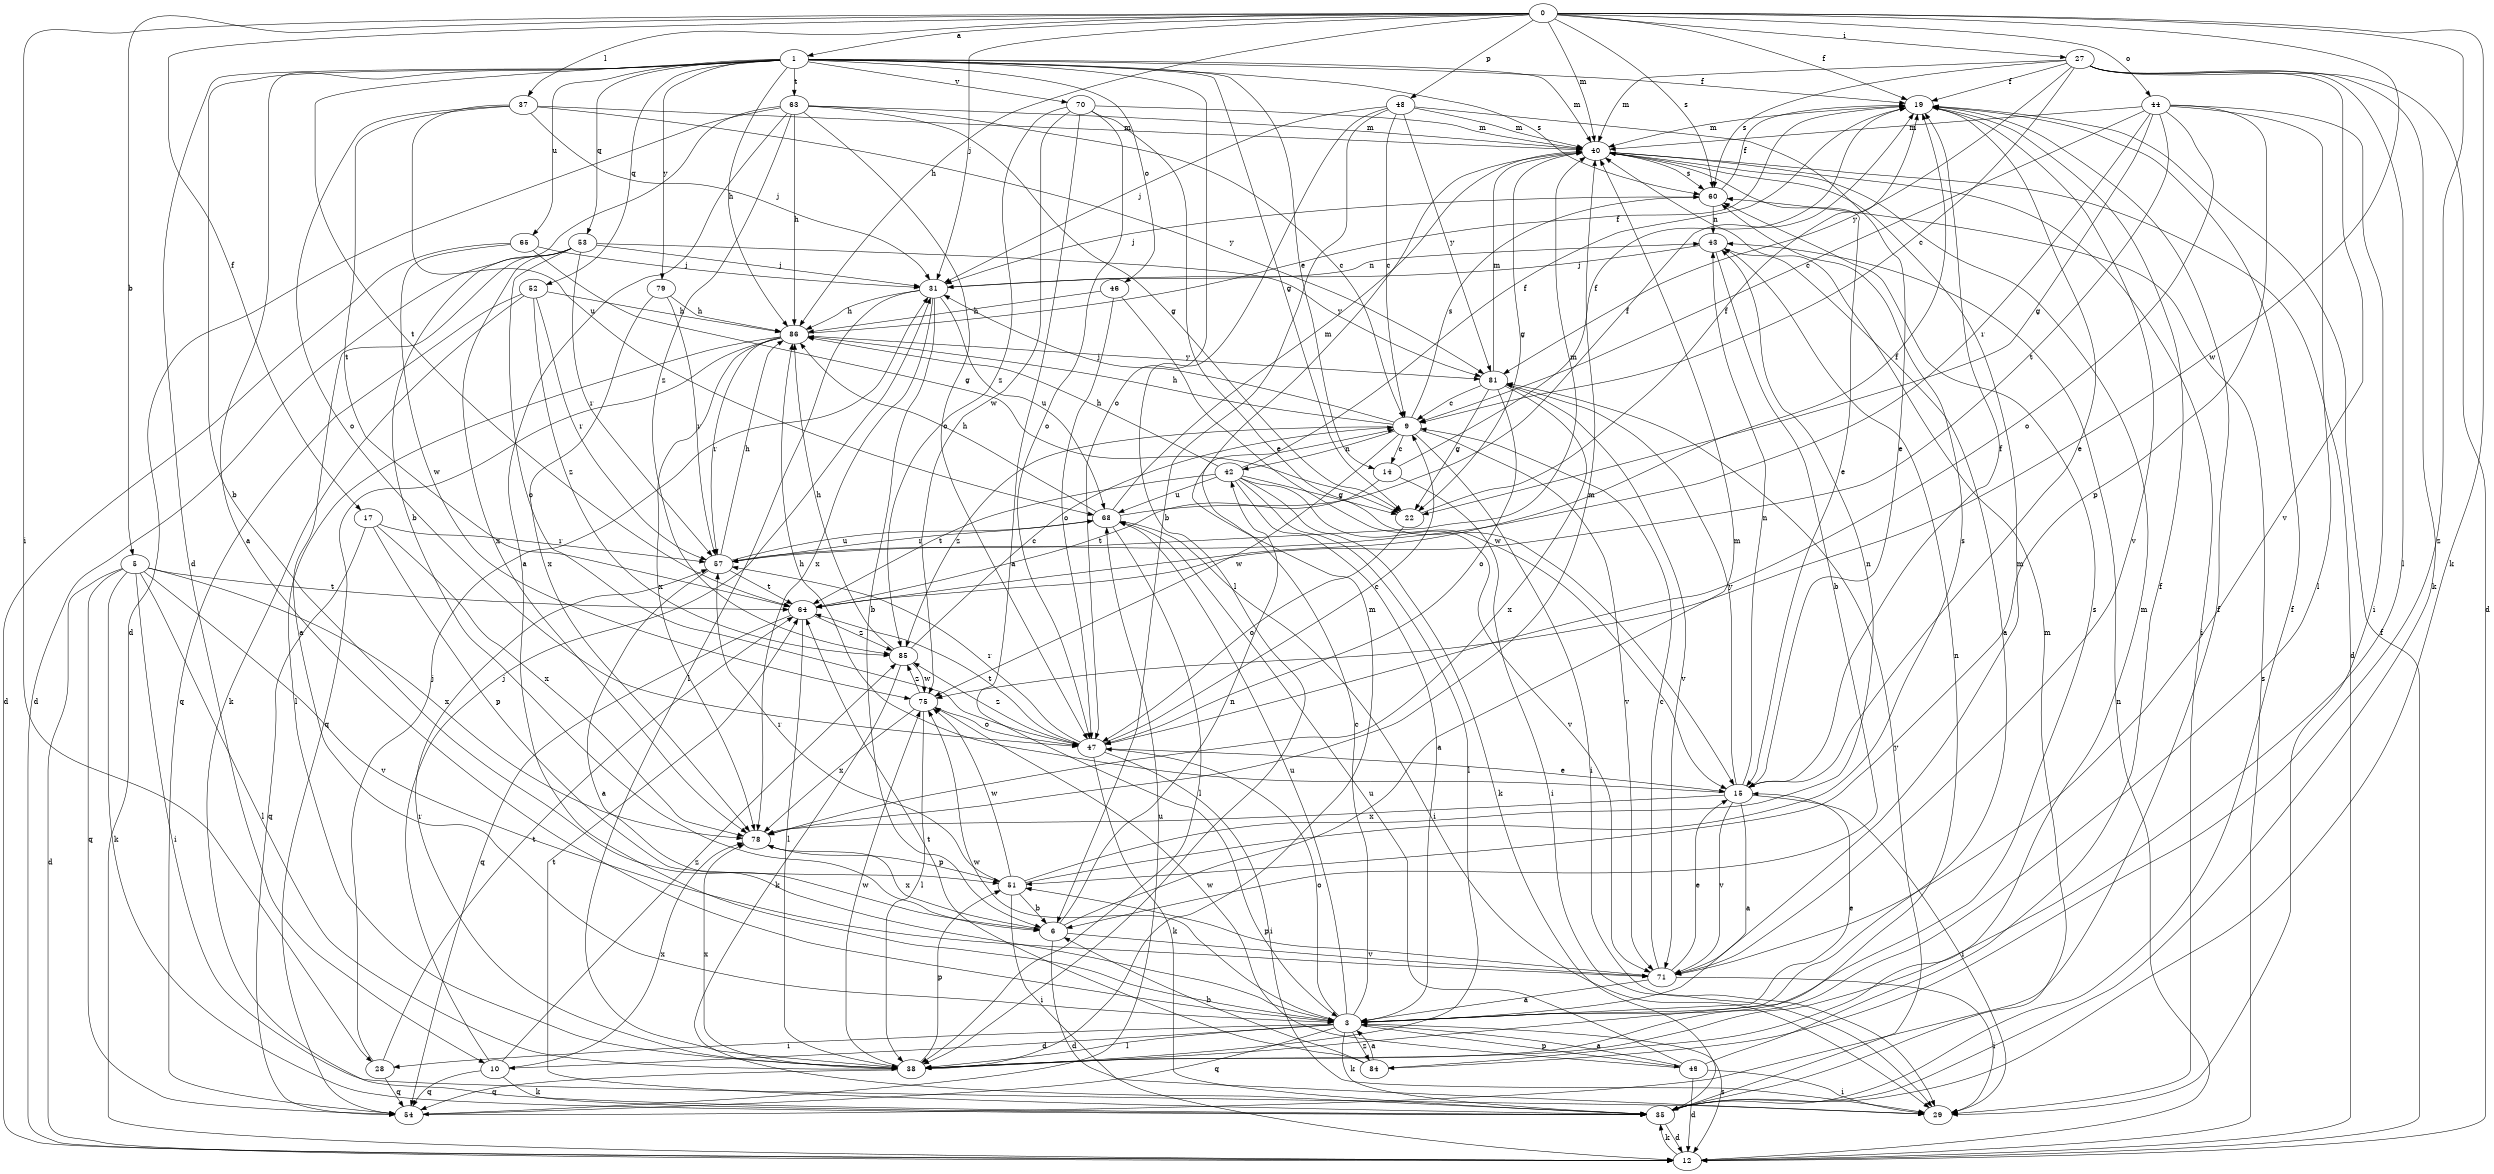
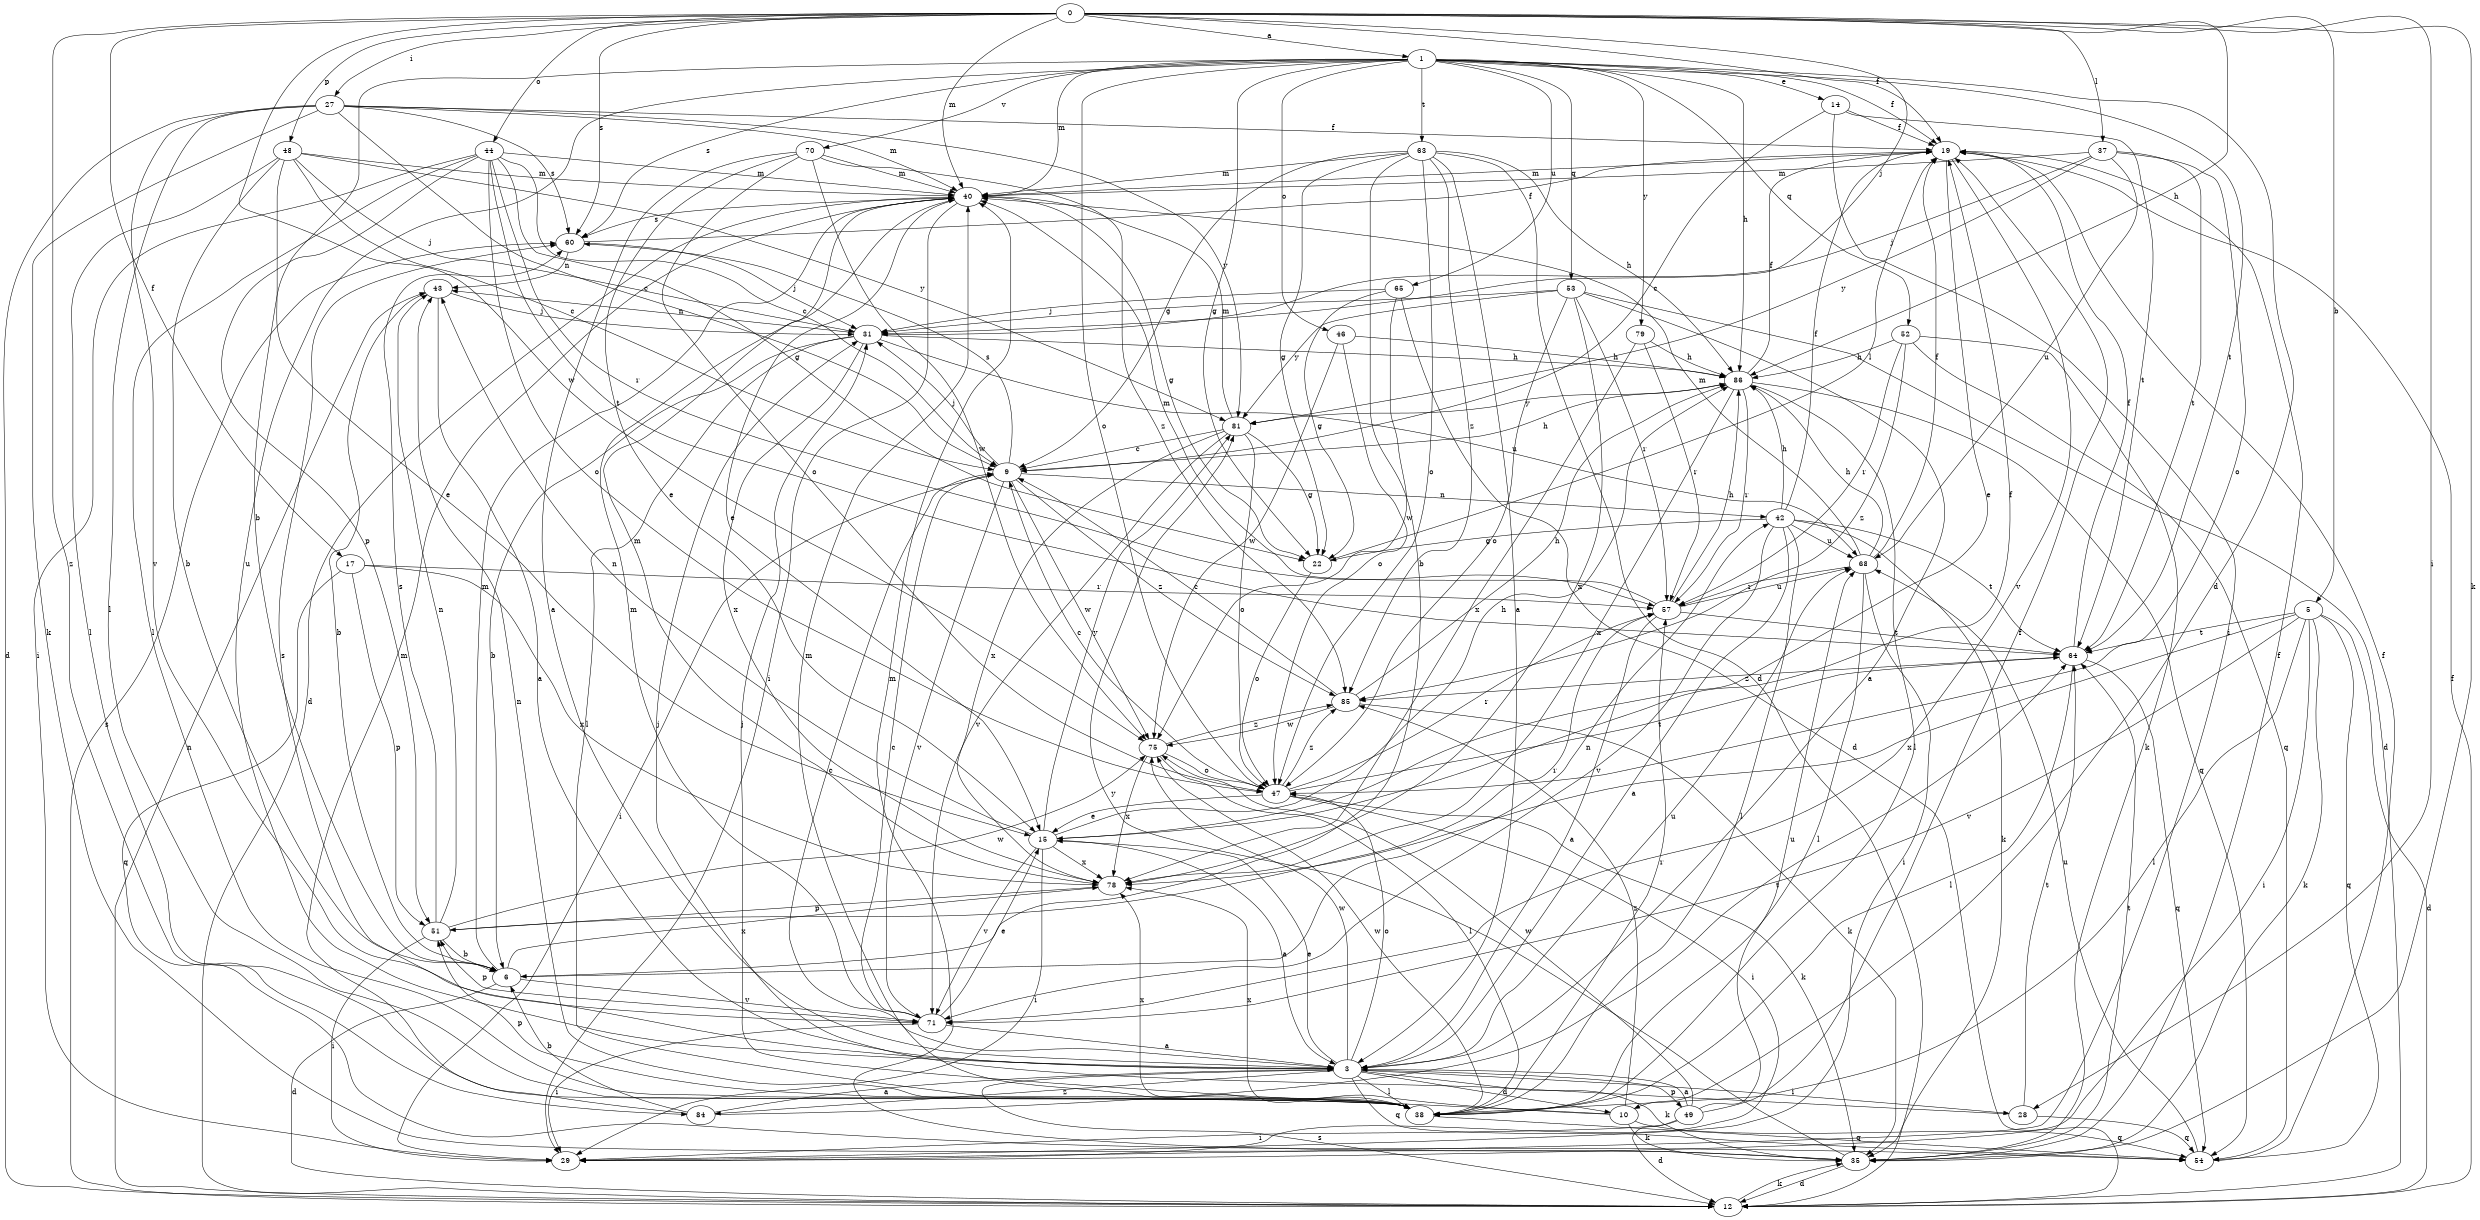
edge "22" -> "19": label "f" -> "l"
edge "9" -> "14": reversed
edge "46" -> "15": now "46" -> "75"
edge "1" -> "3": label "a" -> "u"
